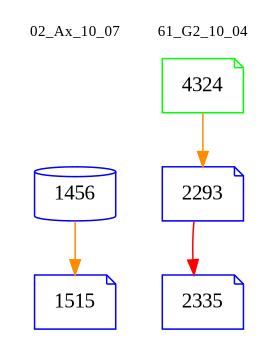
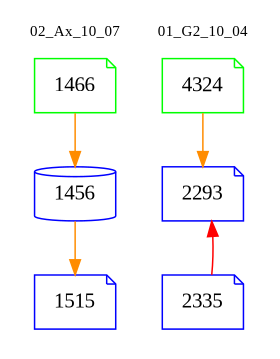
cluster "61_G2_10_04": label "61_G2_10_04" -> "01_G2_10_04"
node "1466": added
edge "2293" -> "2335": reversed
